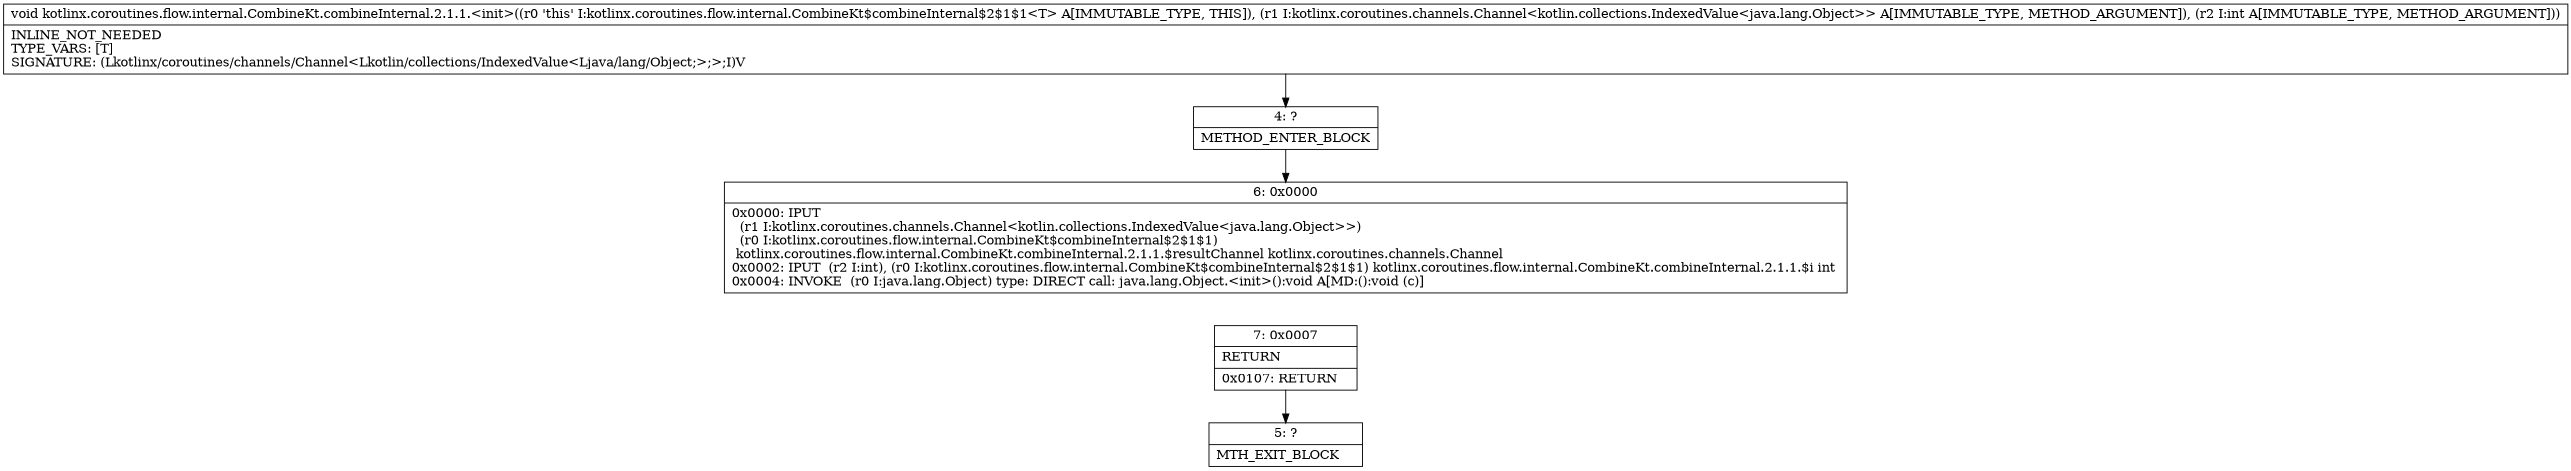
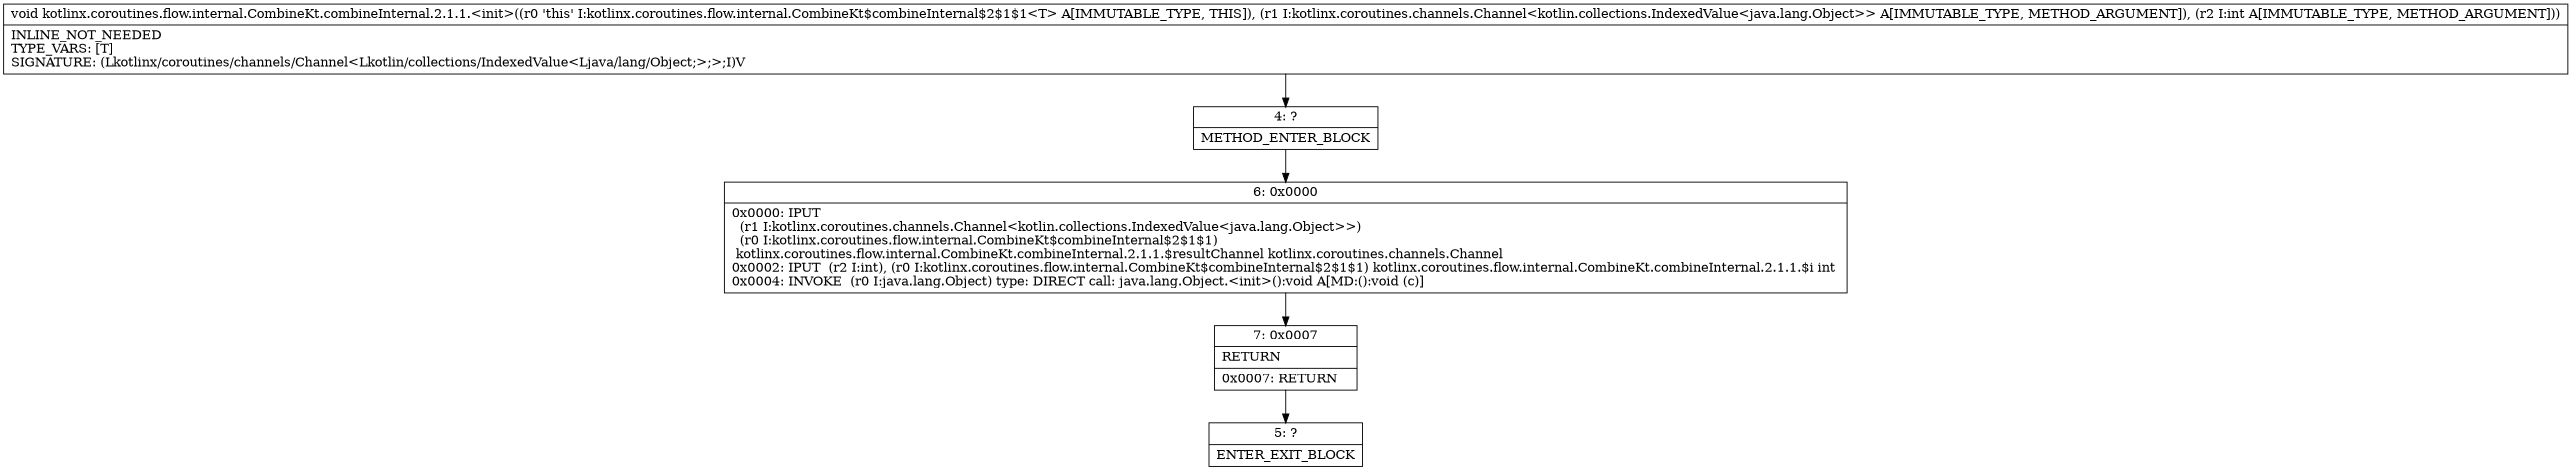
edge "6: 0x0000" -> "7: 0x0007": added
node "7: 0x0007": text "0x0107: RETURN" -> "0x0007: RETURN"
node "5: ?": text "MTH_EXIT_BLOCK" -> "ENTER_EXIT_BLOCK"
